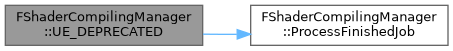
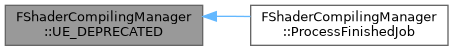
edge "FShaderCompilingManager ::UE_DEPRECATED" -> "FShaderCompilingManager ::ProcessFinishedJob": reversed
